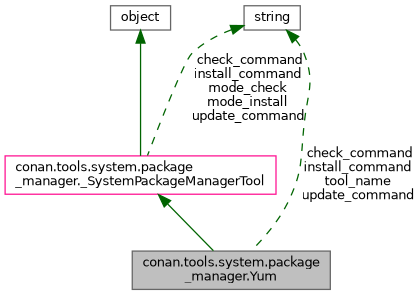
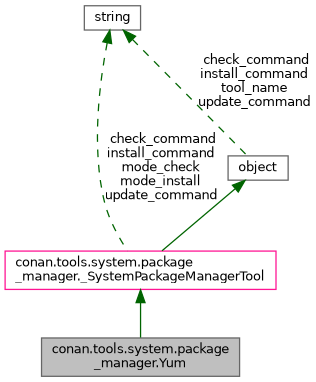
edge "conan.tools.system.package _manager.Yum" -> "string": now "object" -> "string"
